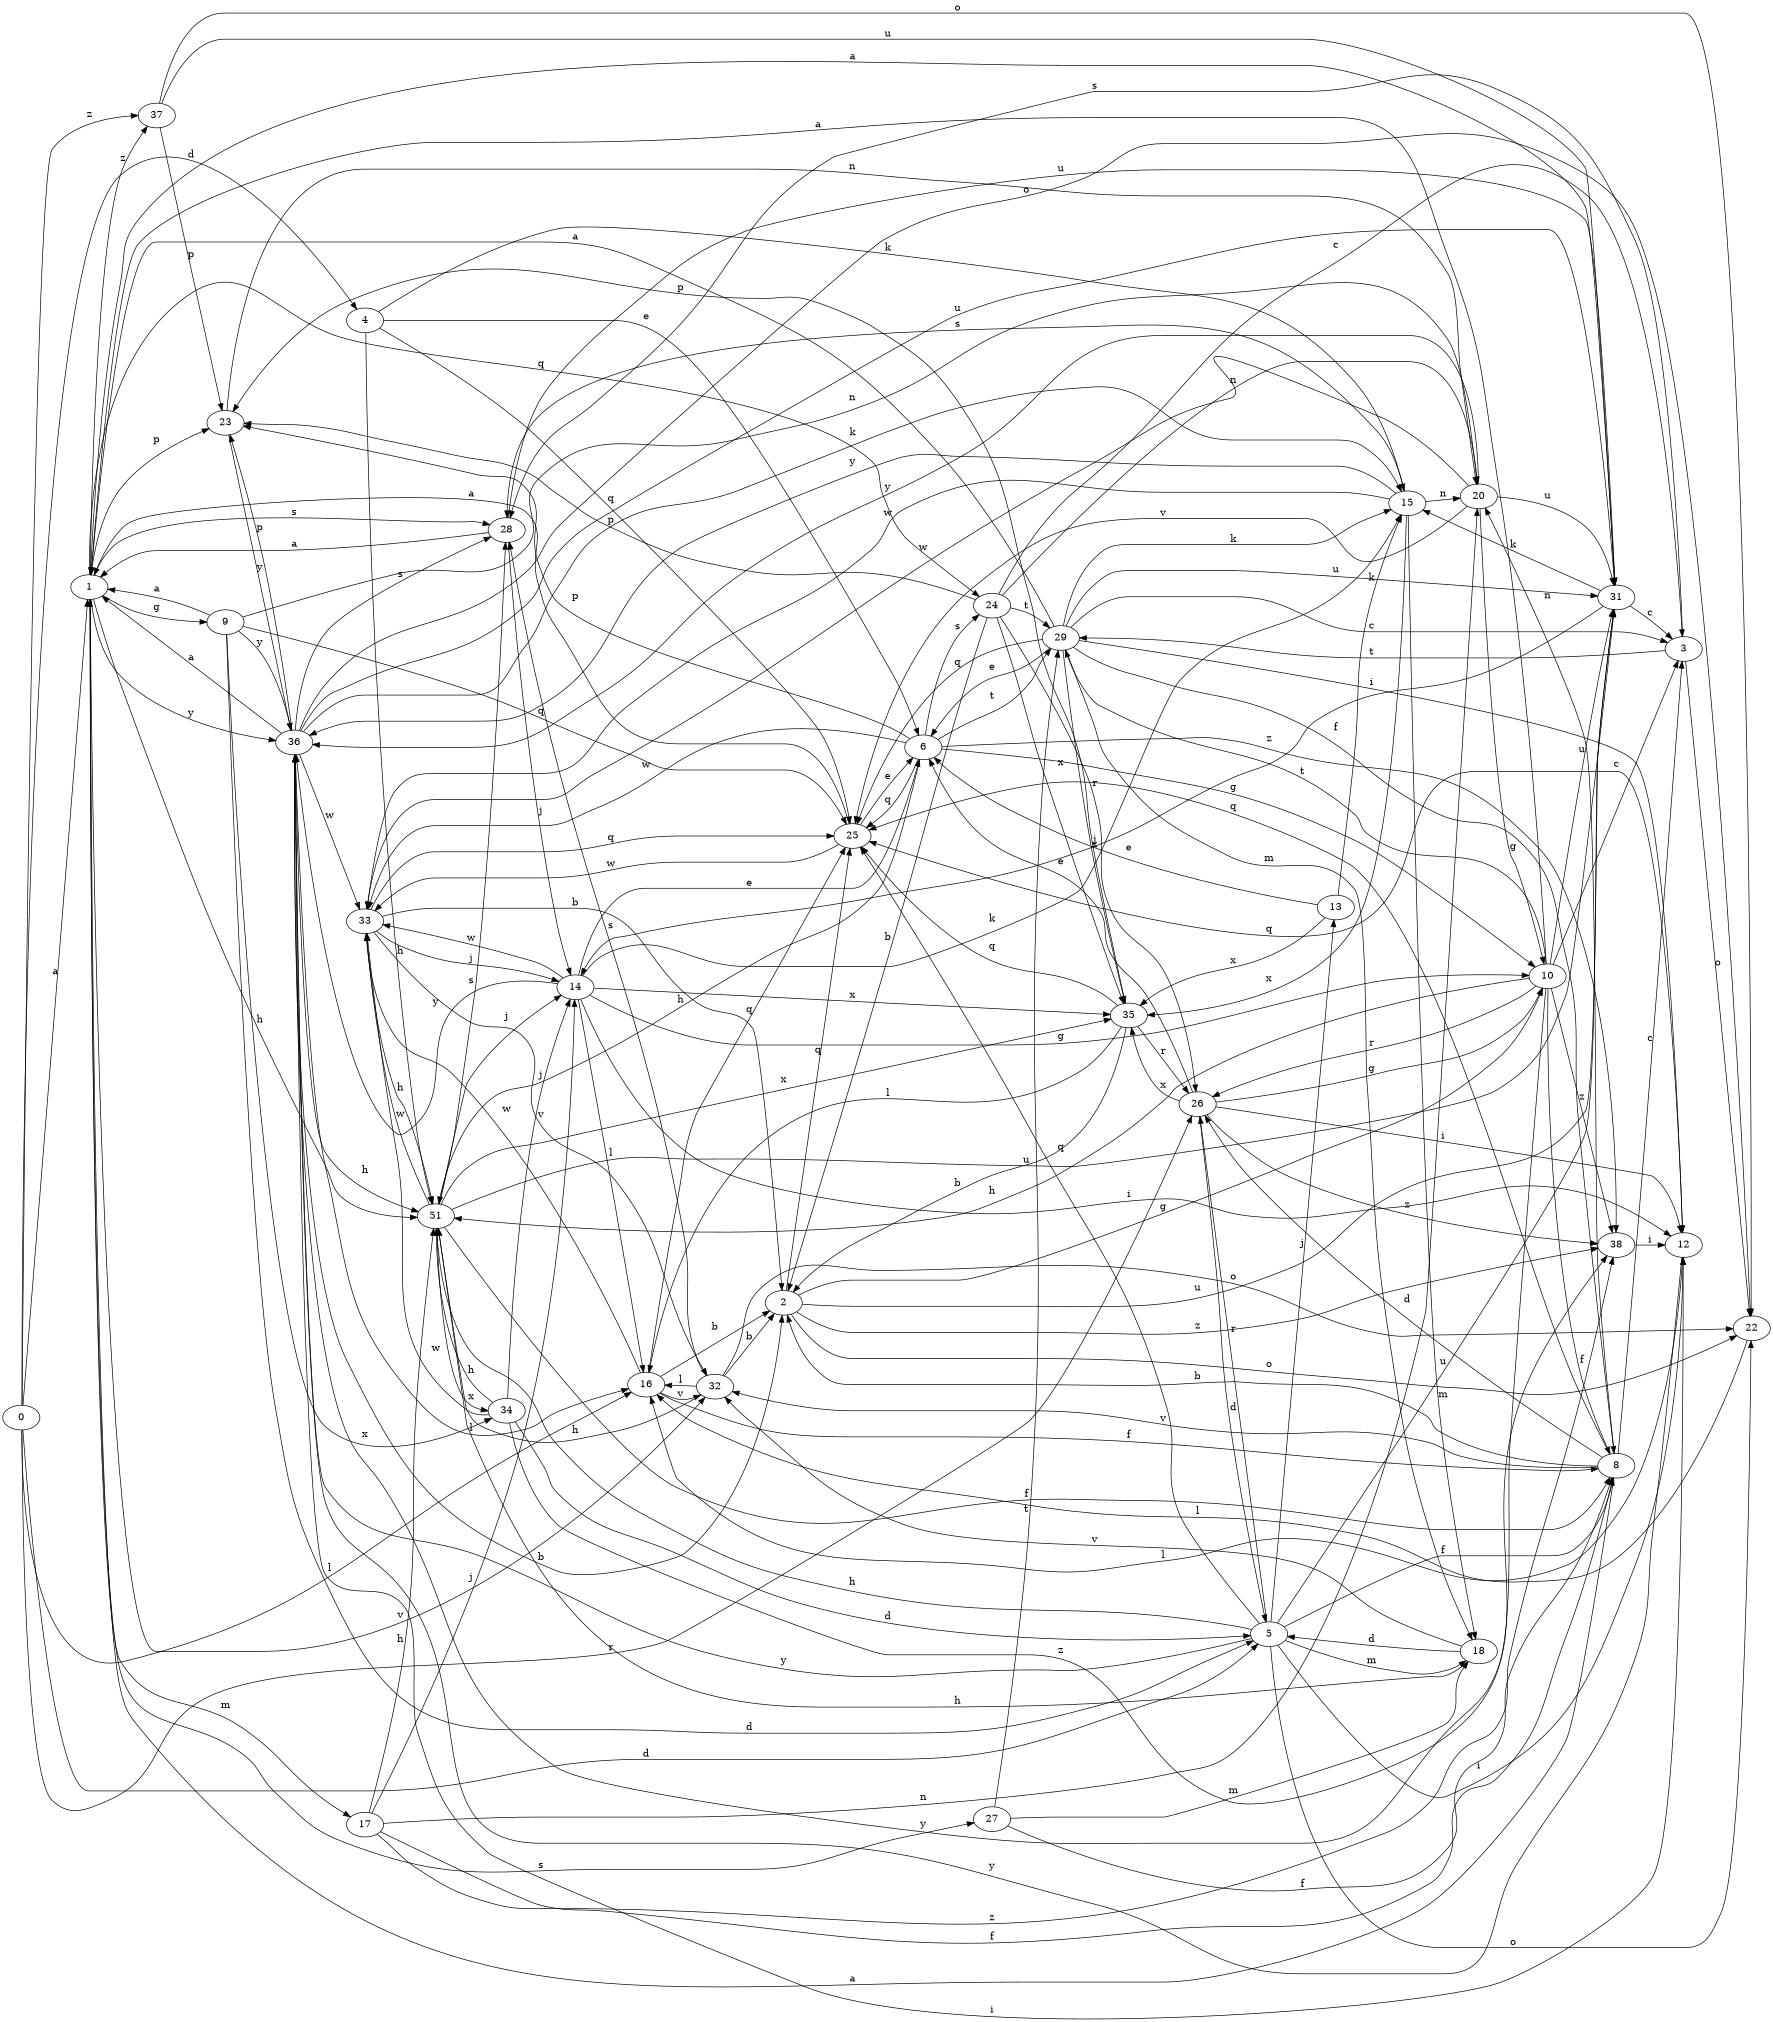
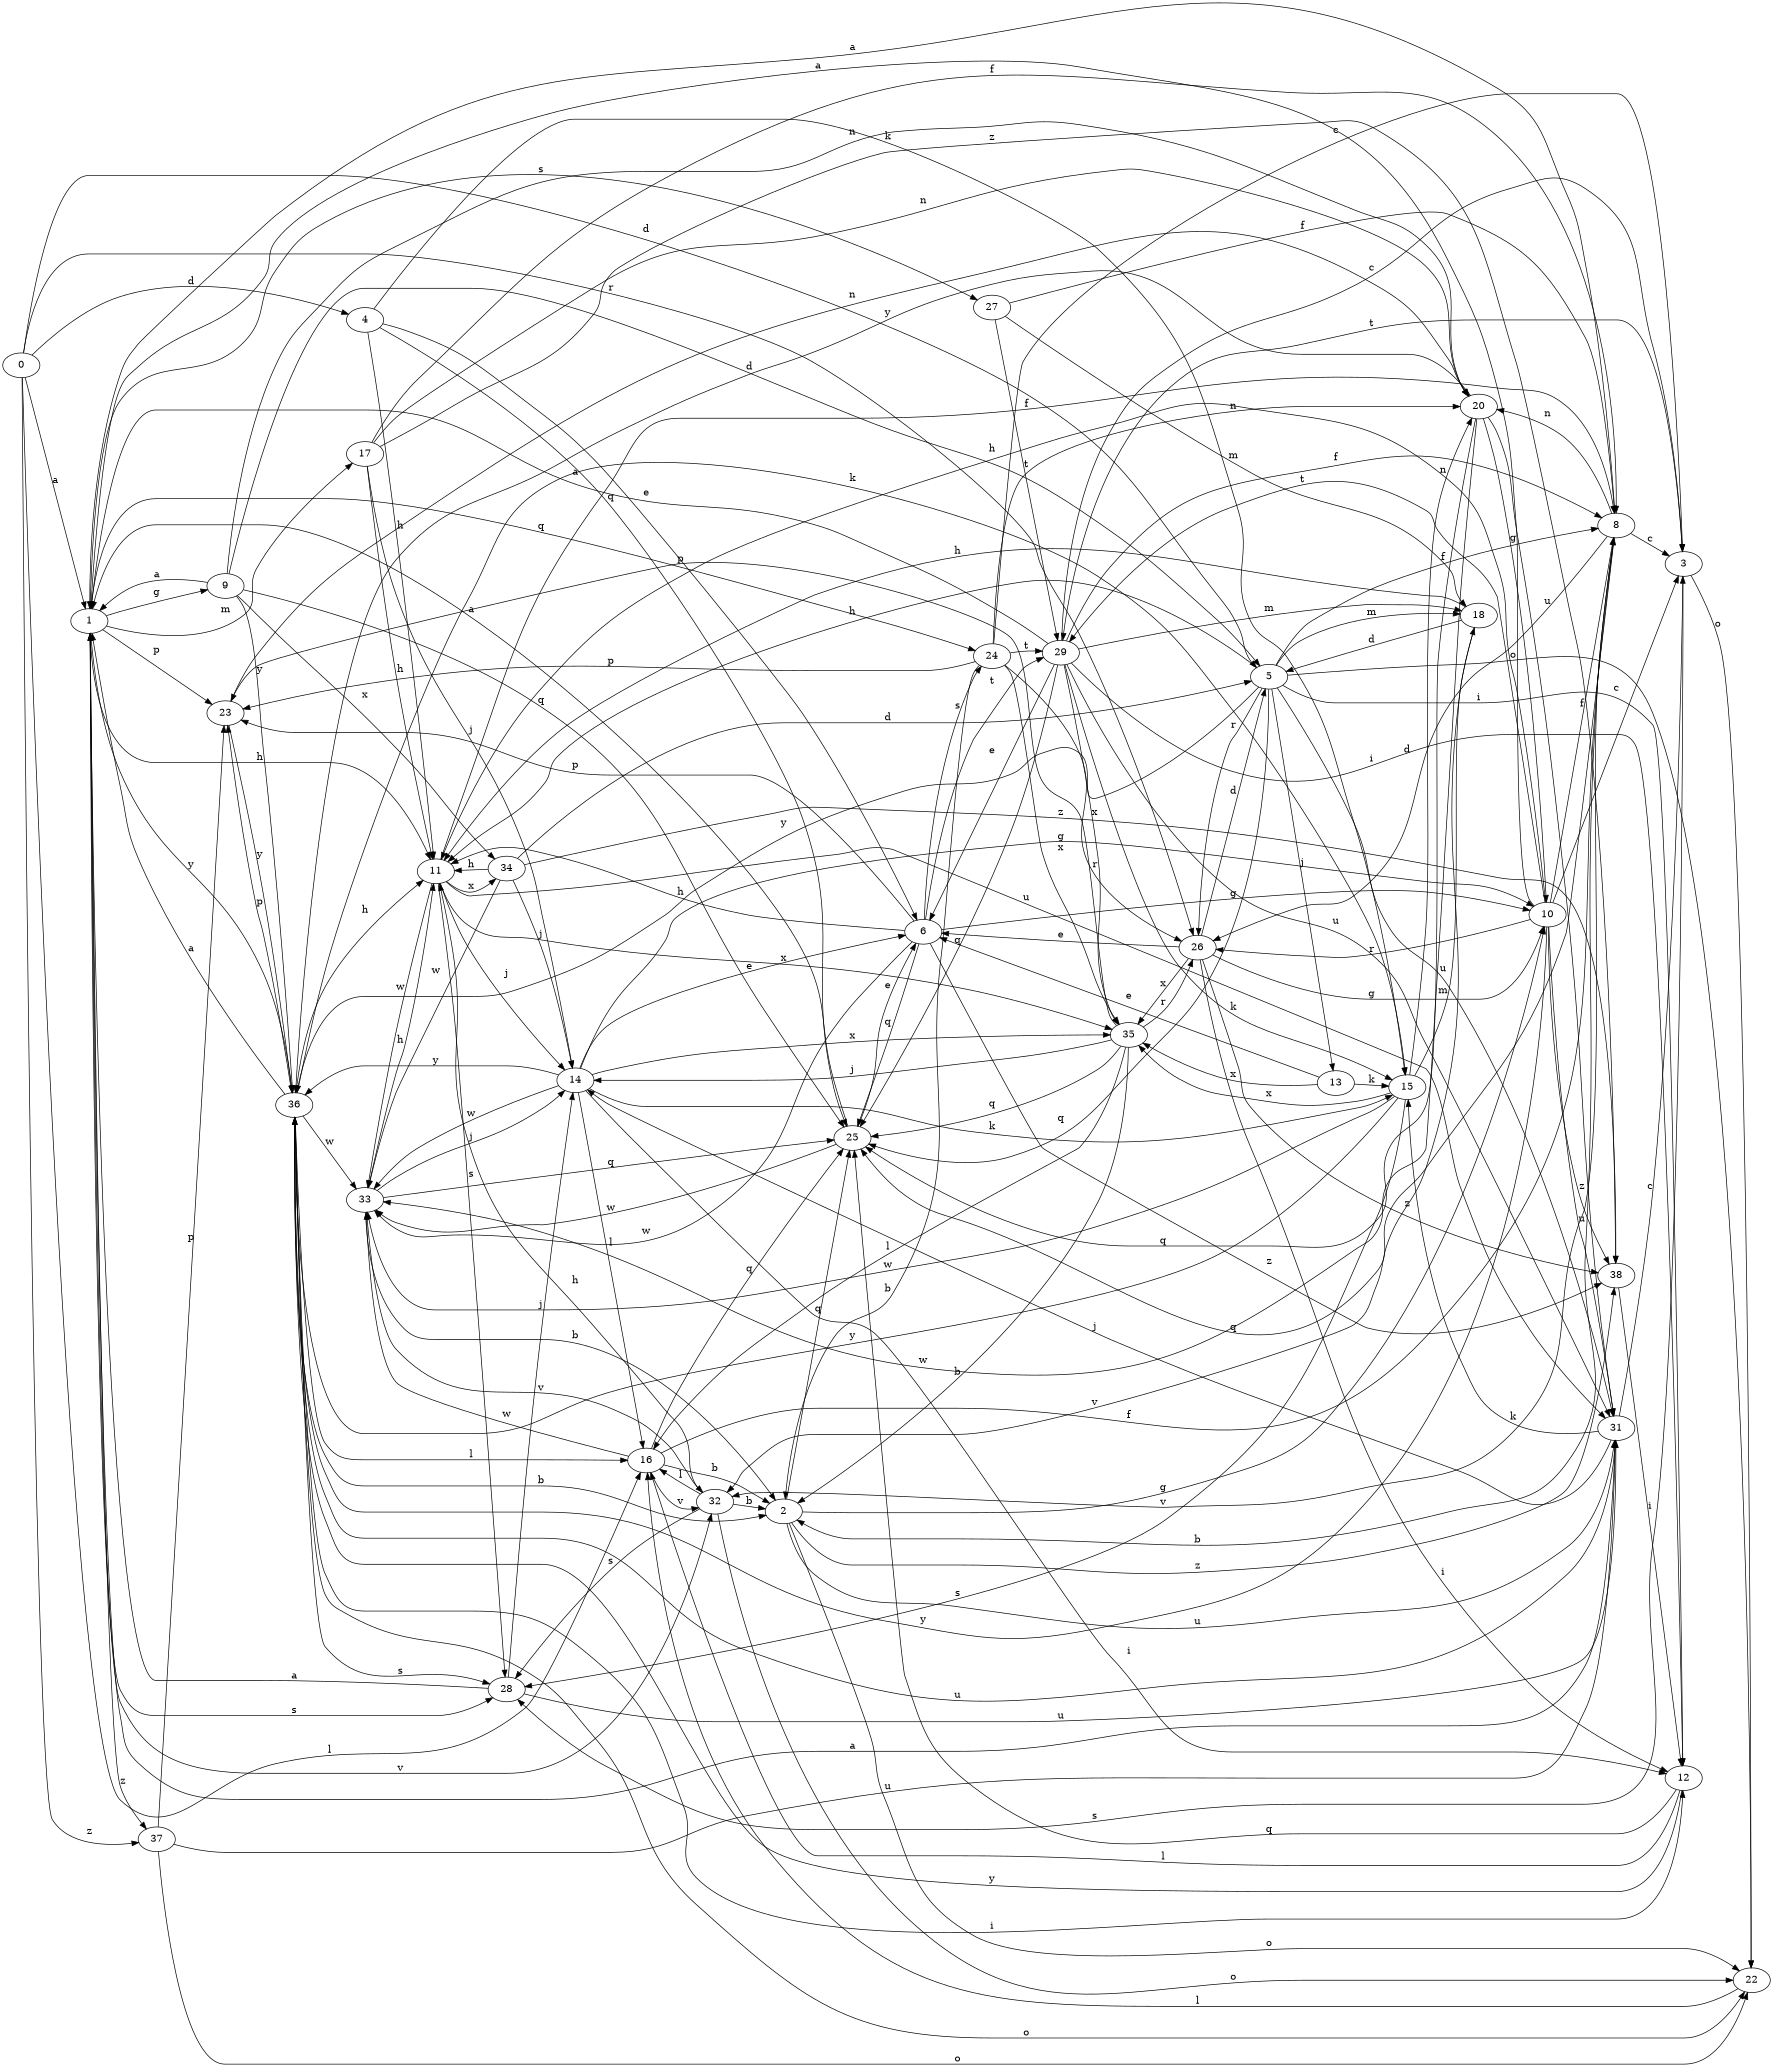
edge "20" -> "25": label "v" -> "q"
edge "35" -> "14": added, label "j"
node "51": label "51" -> "11"
